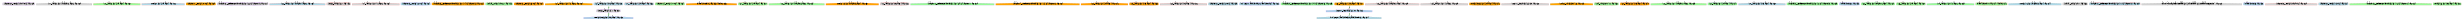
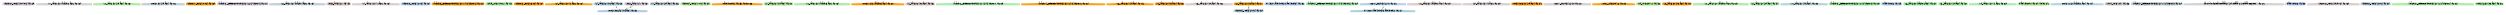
edge "%84 = load i32, i32* %i105, align 4, !dbg !1551" -> "%inc136 = add i32 %84, 1, !dbg !1551": now "%84 = load i32, i32* %i105, align 4, !dbg !1551" -> "store i32 %inc136, i32* %i105, align 4, !dbg !1551"
edge "%62 = load i32, i32* %i105, align 4, !dbg !1511" -> "%cmp107 = icmp ult i32 %62, 100, !dbg !1513": now "%62 = load i32, i32* %i105, align 4, !dbg !1511" -> "%idxprom126 = zext i32 %80 to i64, !dbg !1539"
